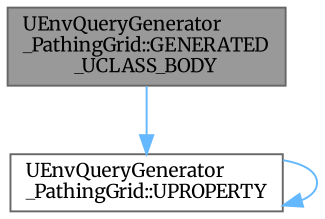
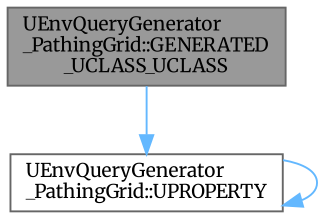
node "UEnvQueryGenerator _PathingGrid::GENERATED _UCLASS_BODY": label "UEnvQueryGenerator _PathingGrid::GENERATED _UCLASS_BODY" -> "UEnvQueryGenerator _PathingGrid::GENERATED _UCLASS_UCLASS"
